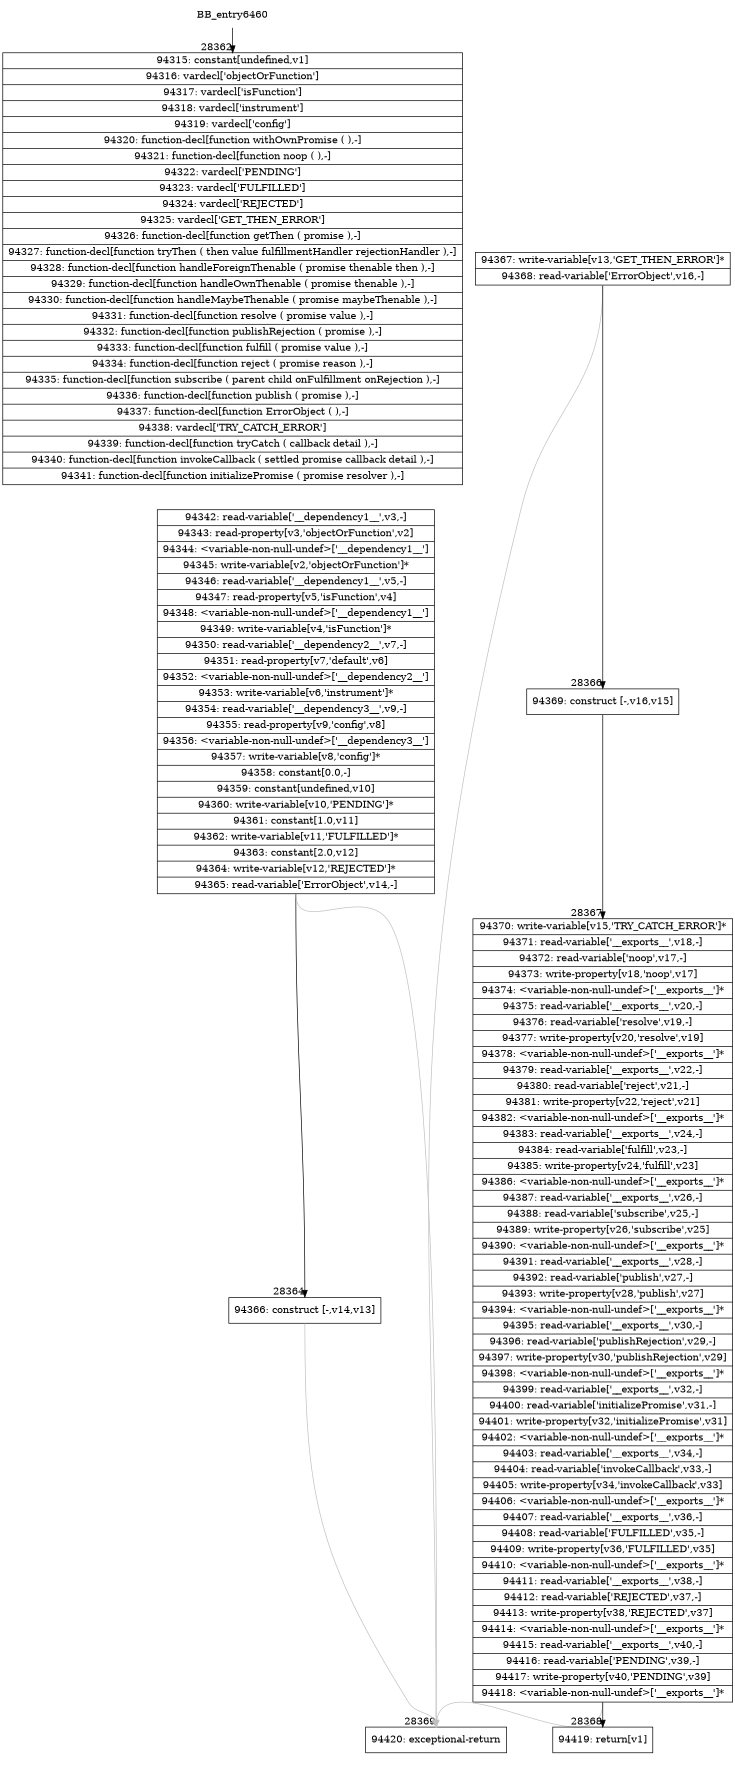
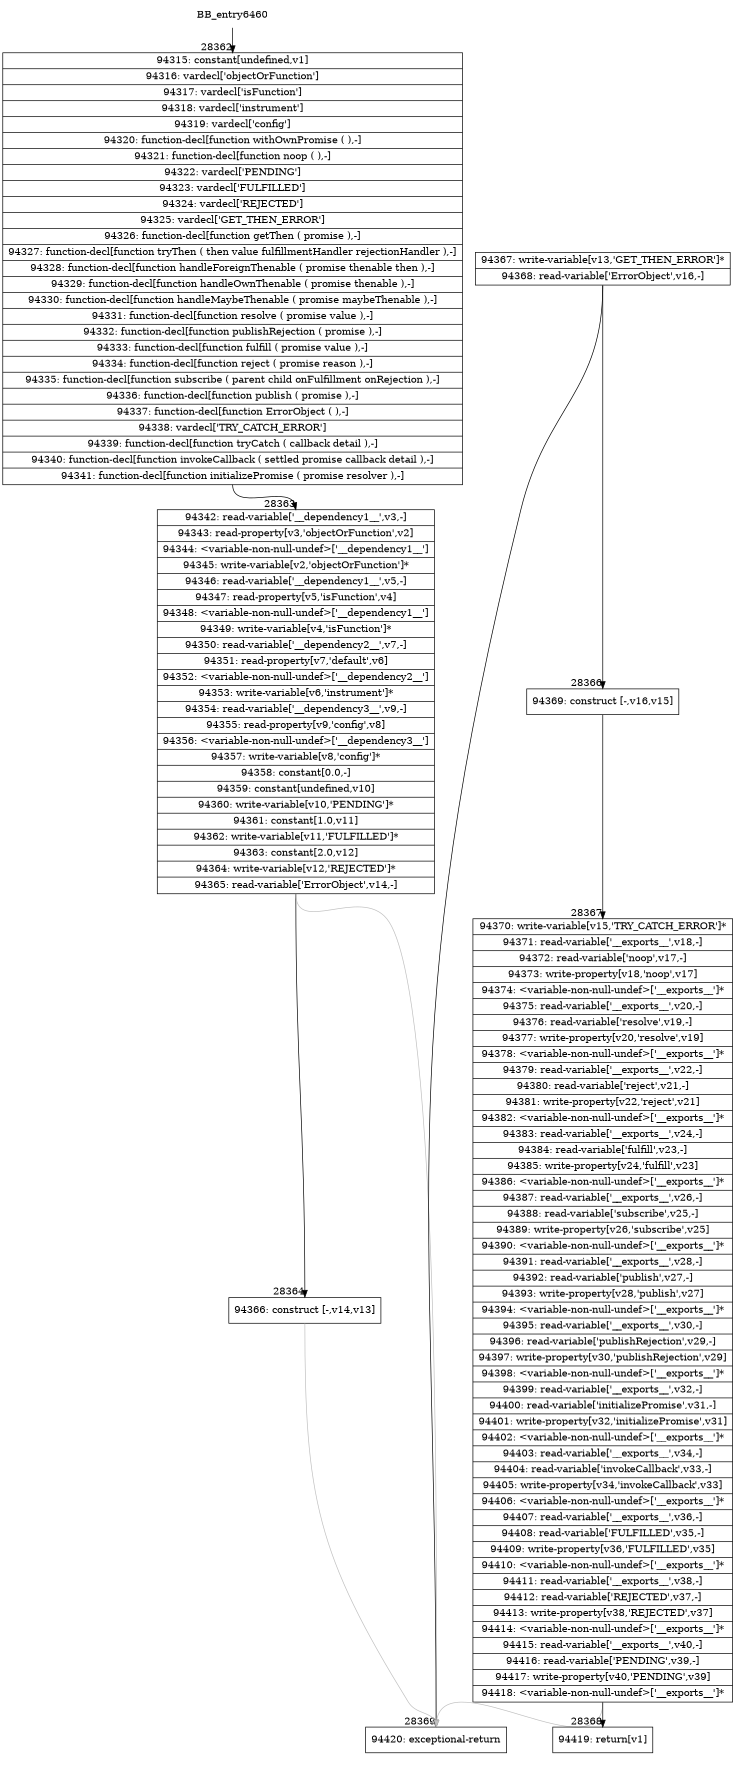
edge "94315: constant[undefined,v1]" -> "94342: read-variable['__dependency1__',v3,-]": added
edge "94367: write-variable[v13,'GET_THEN_ERROR']*" -> "94420: exceptional-return": color gray -> black
